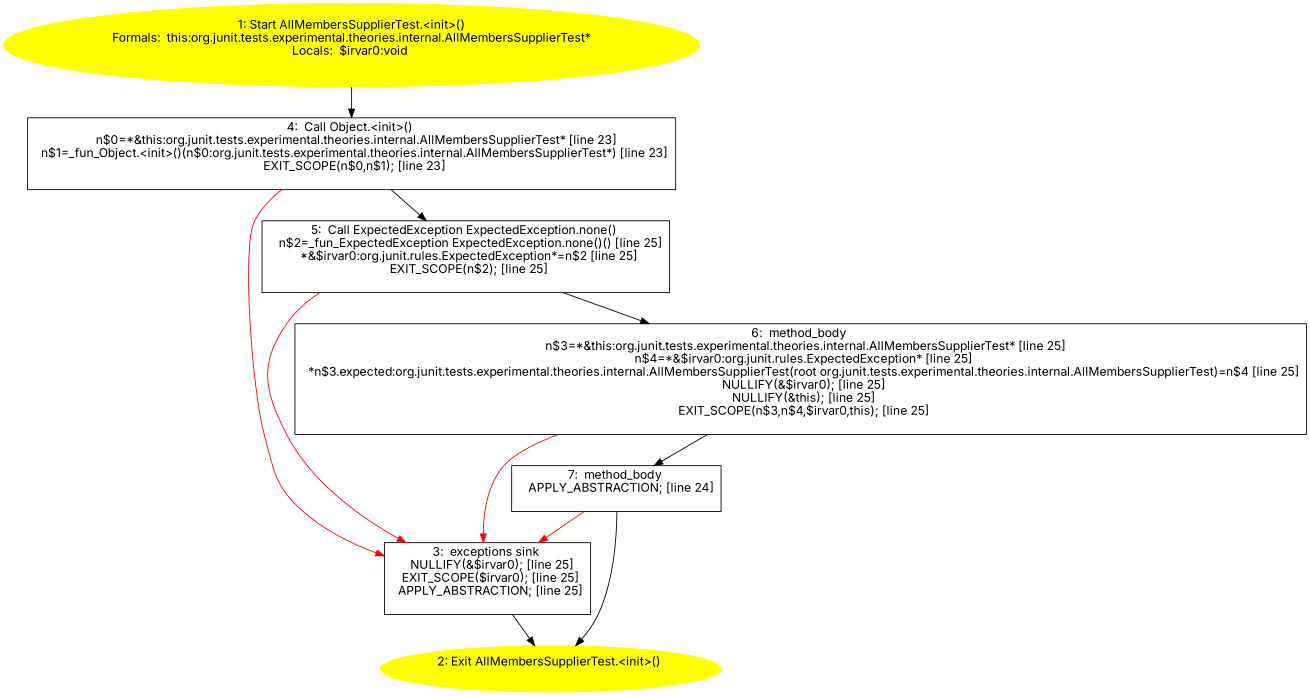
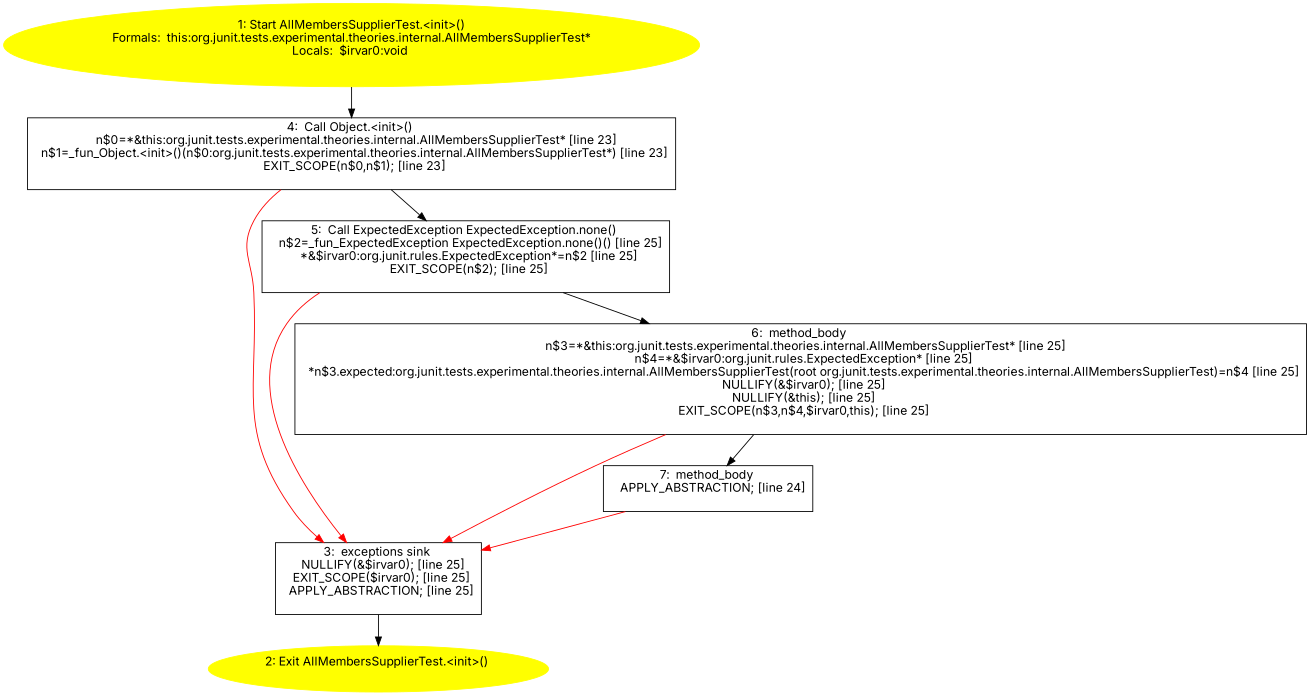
edge "7:  method_body APPLY_ABSTRACTION; [line 24]" -> "2: Exit AllMembersSupplierTest.<init>()": removed
